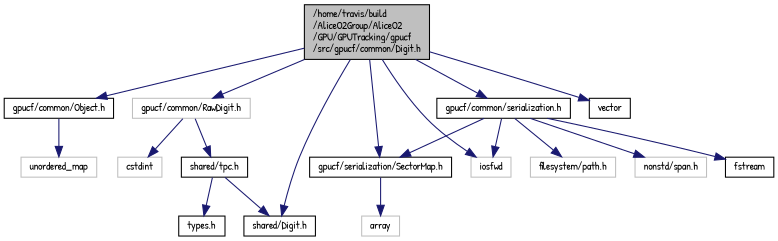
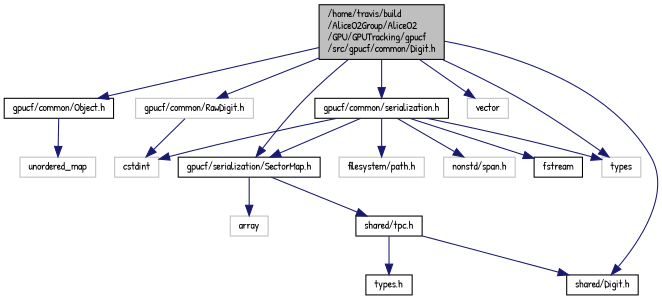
node "vector": color black -> grey75
edge "gpucf/common/RawDigit.h" -> "shared/tpc.h": now "gpucf/serialization/SectorMap.h" -> "shared/tpc.h"
edge "gpucf/common/serialization.h" -> "cstdint": added
node "iosfwd": label "iosfwd" -> "types"
